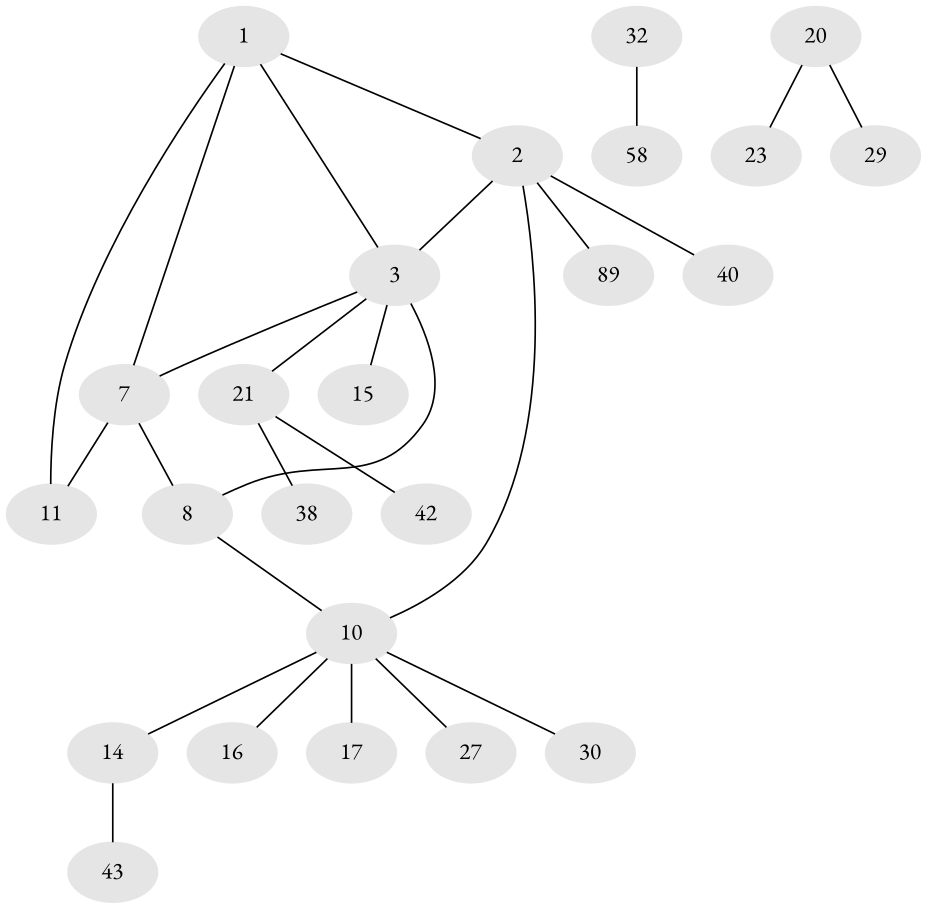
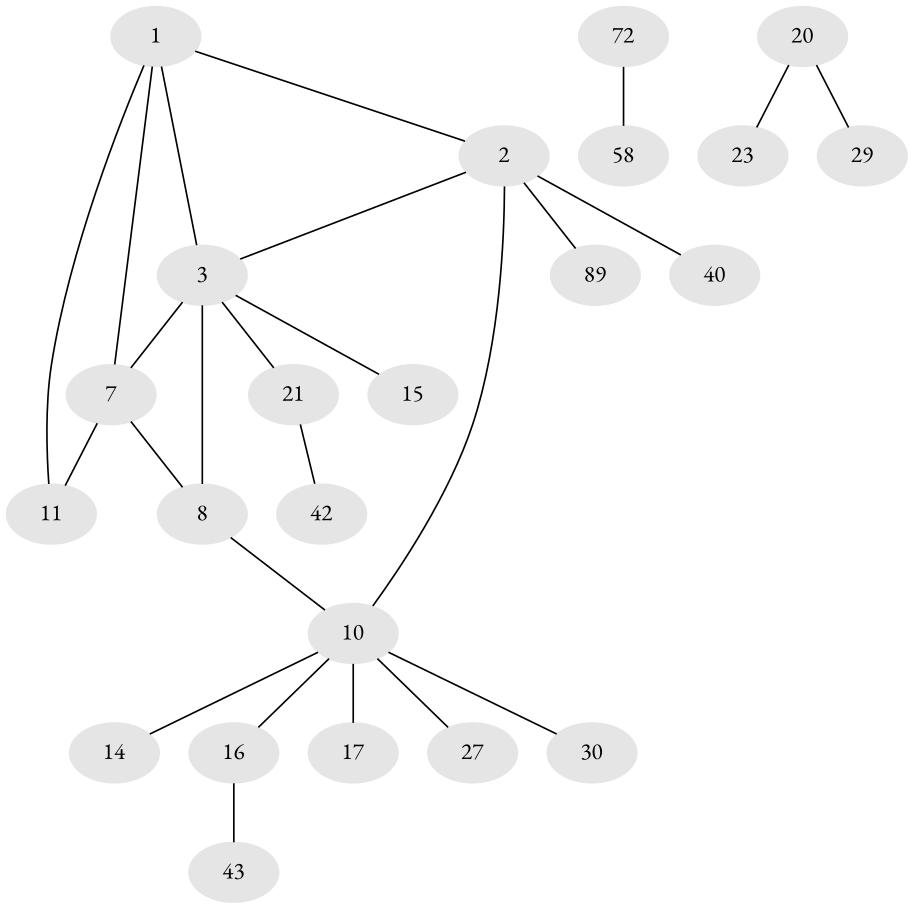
node "32": label "32" -> "72"
node "38": removed
edge "14" -- "43": now "16" -- "43"
